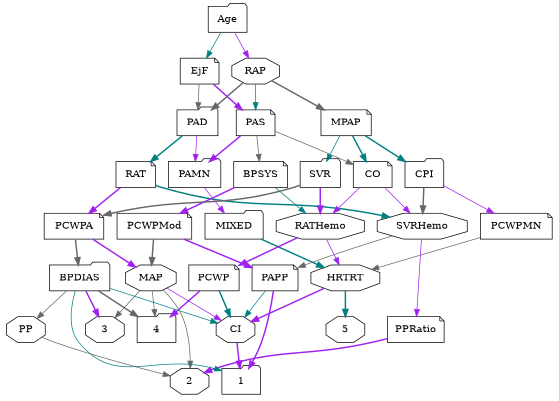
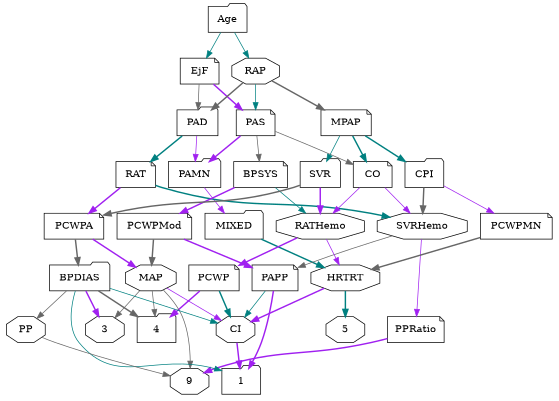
edge "Age" -> "RAP": color purple -> teal
edge "PCWPMN" -> "HRTRT": style solid -> bold
node "2": label "2" -> "9"
